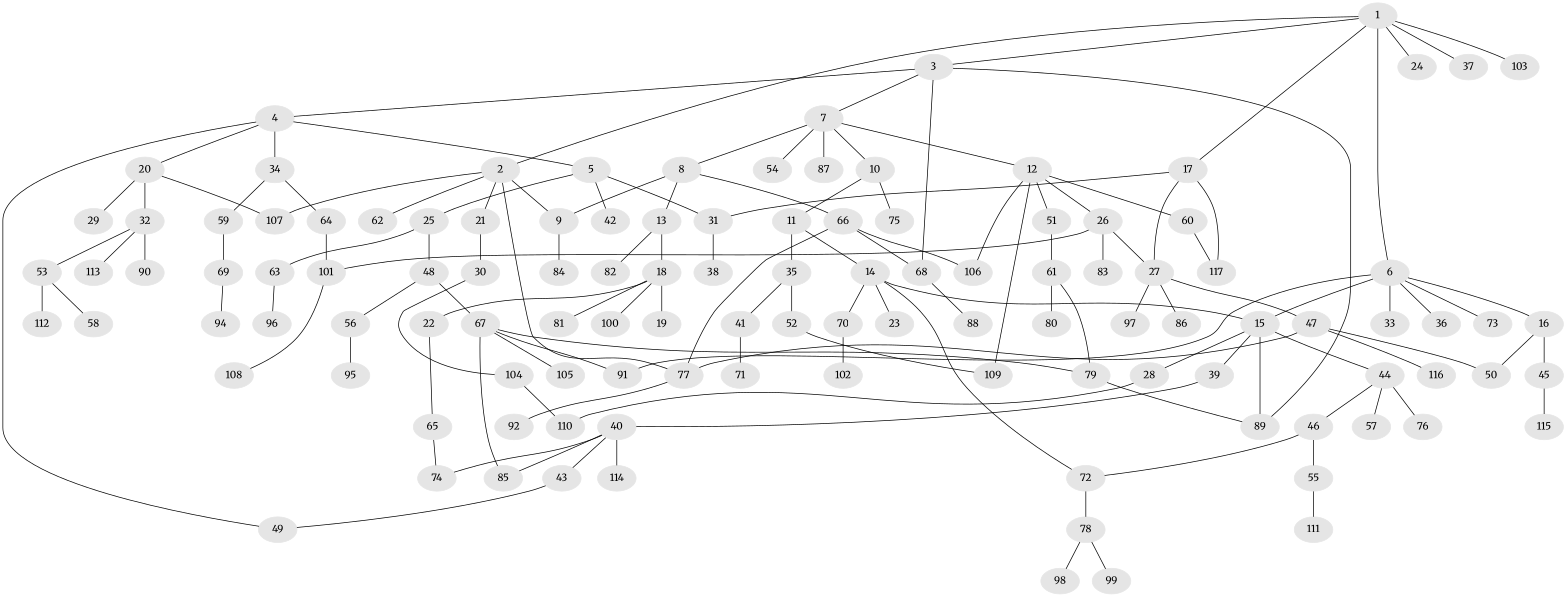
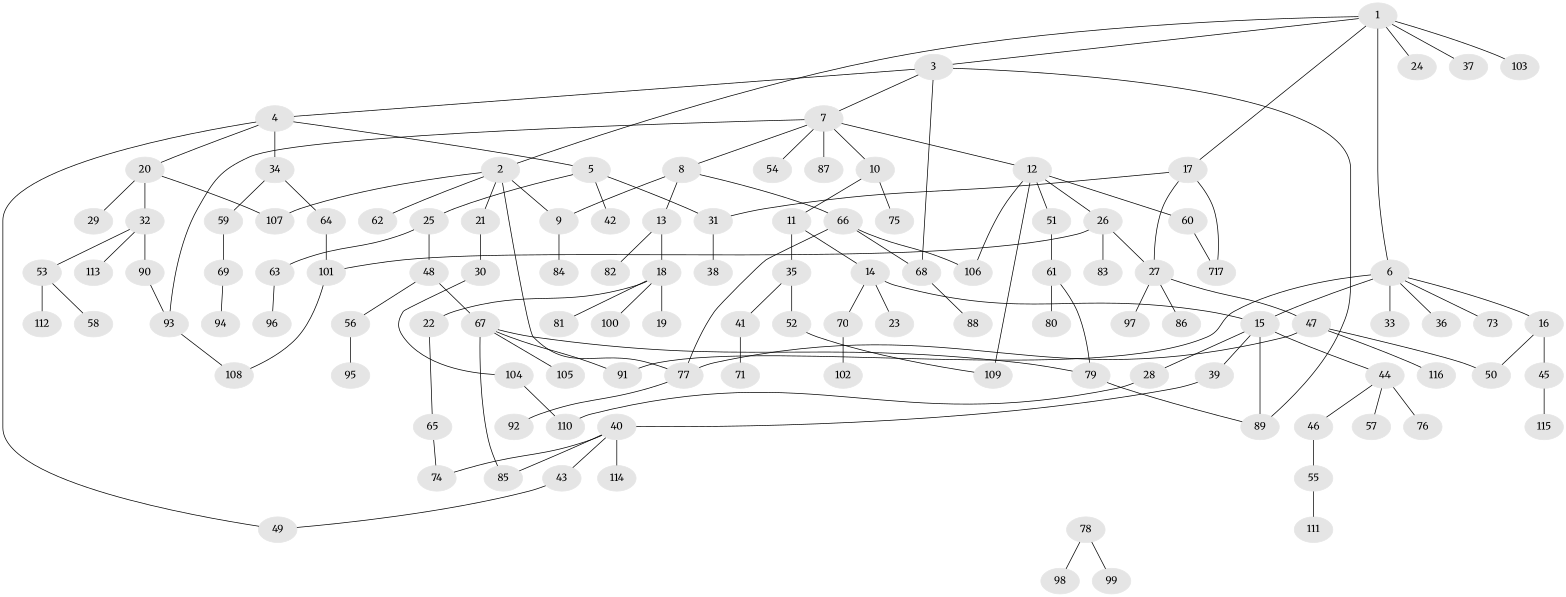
node "117": label "117" -> "717"
node "93": added
node "72": removed
